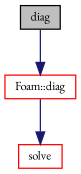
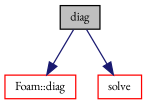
edge "Foam::diag" -> "solve": now "diag" -> "solve"
